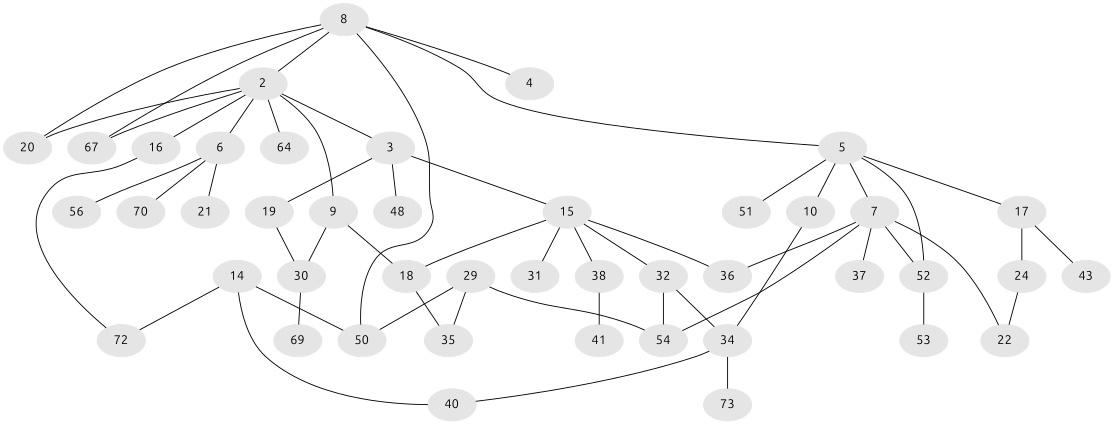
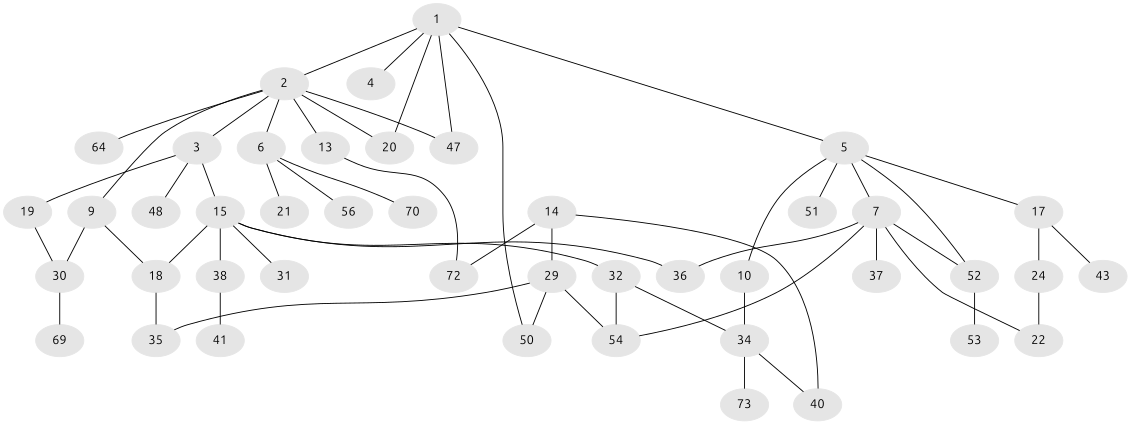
node "8": label "8" -> "1"
node "67": label "67" -> "47"
node "16": label "16" -> "13"
edge "14" -- "50": now "14" -- "29"
